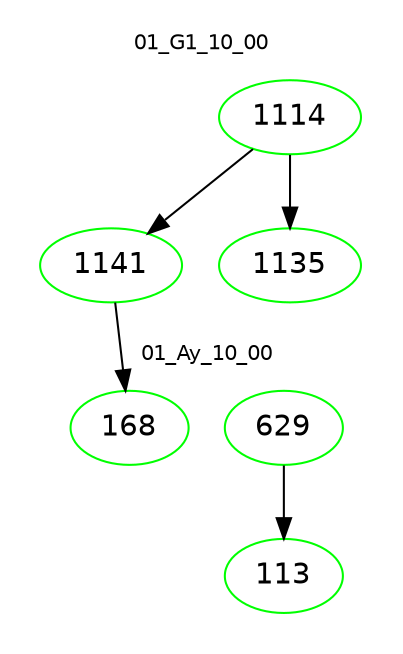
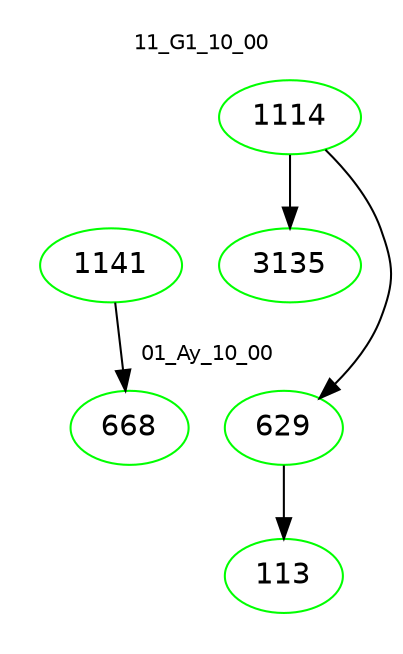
cluster "01_G1_10_00": label "01_G1_10_00" -> "11_G1_10_00"
edge "1114" -> "1141": now "1114" -> "629"
node "1135": label "1135" -> "3135"
node "168": label "168" -> "668"
